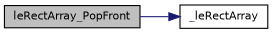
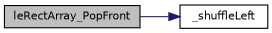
node "_leRectArray": label "_leRectArray" -> "_shuffleLeft"
